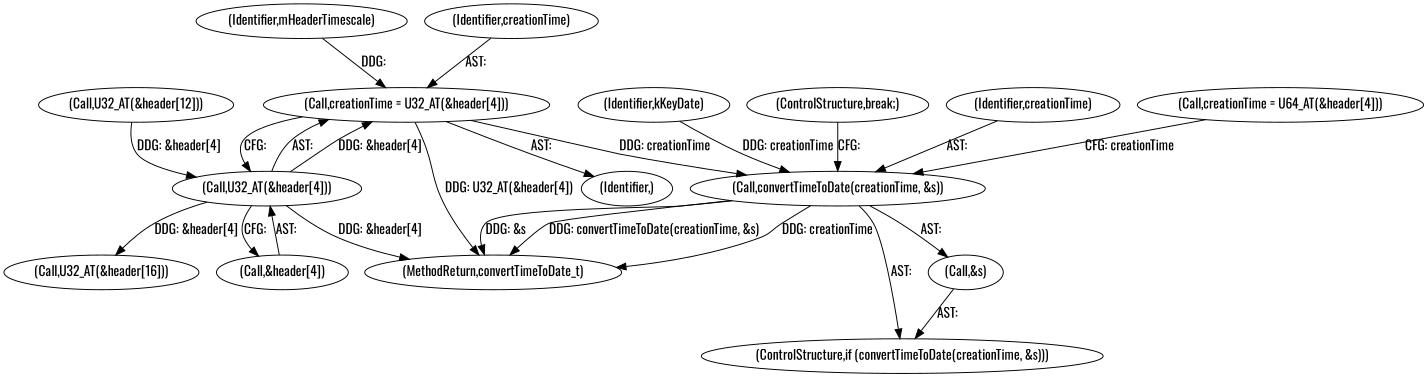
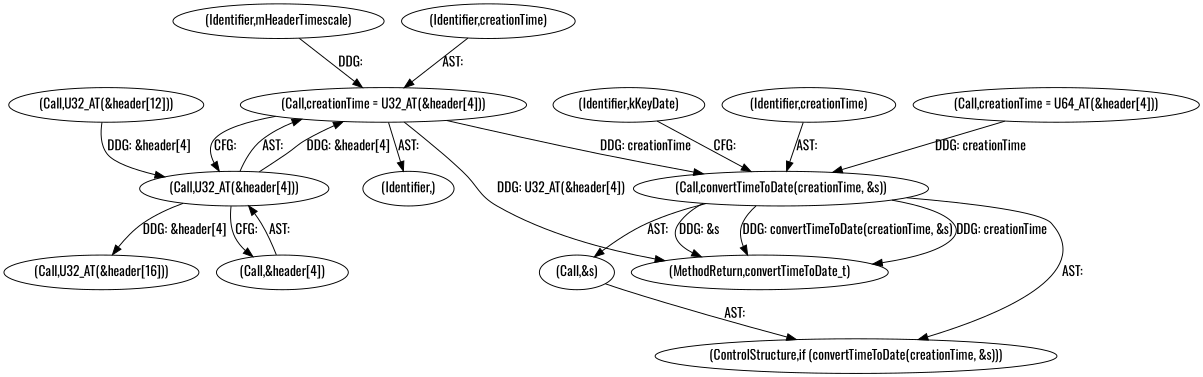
node "(ControlStructure,break;)": removed
edge "(Identifier,kKeyDate)" -> "(Call,convertTimeToDate(creationTime, &s))": label "DDG: creationTime" -> "CFG: "
edge "(Call,creationTime = U64_AT(&header[4]))" -> "(Call,convertTimeToDate(creationTime, &s))": label "CFG: creationTime" -> "DDG: creationTime"
edge "(Call,U32_AT(&header[4]))" -> "(MethodReturn,convertTimeToDate_t)": removed, label "DDG: &header[4]"
